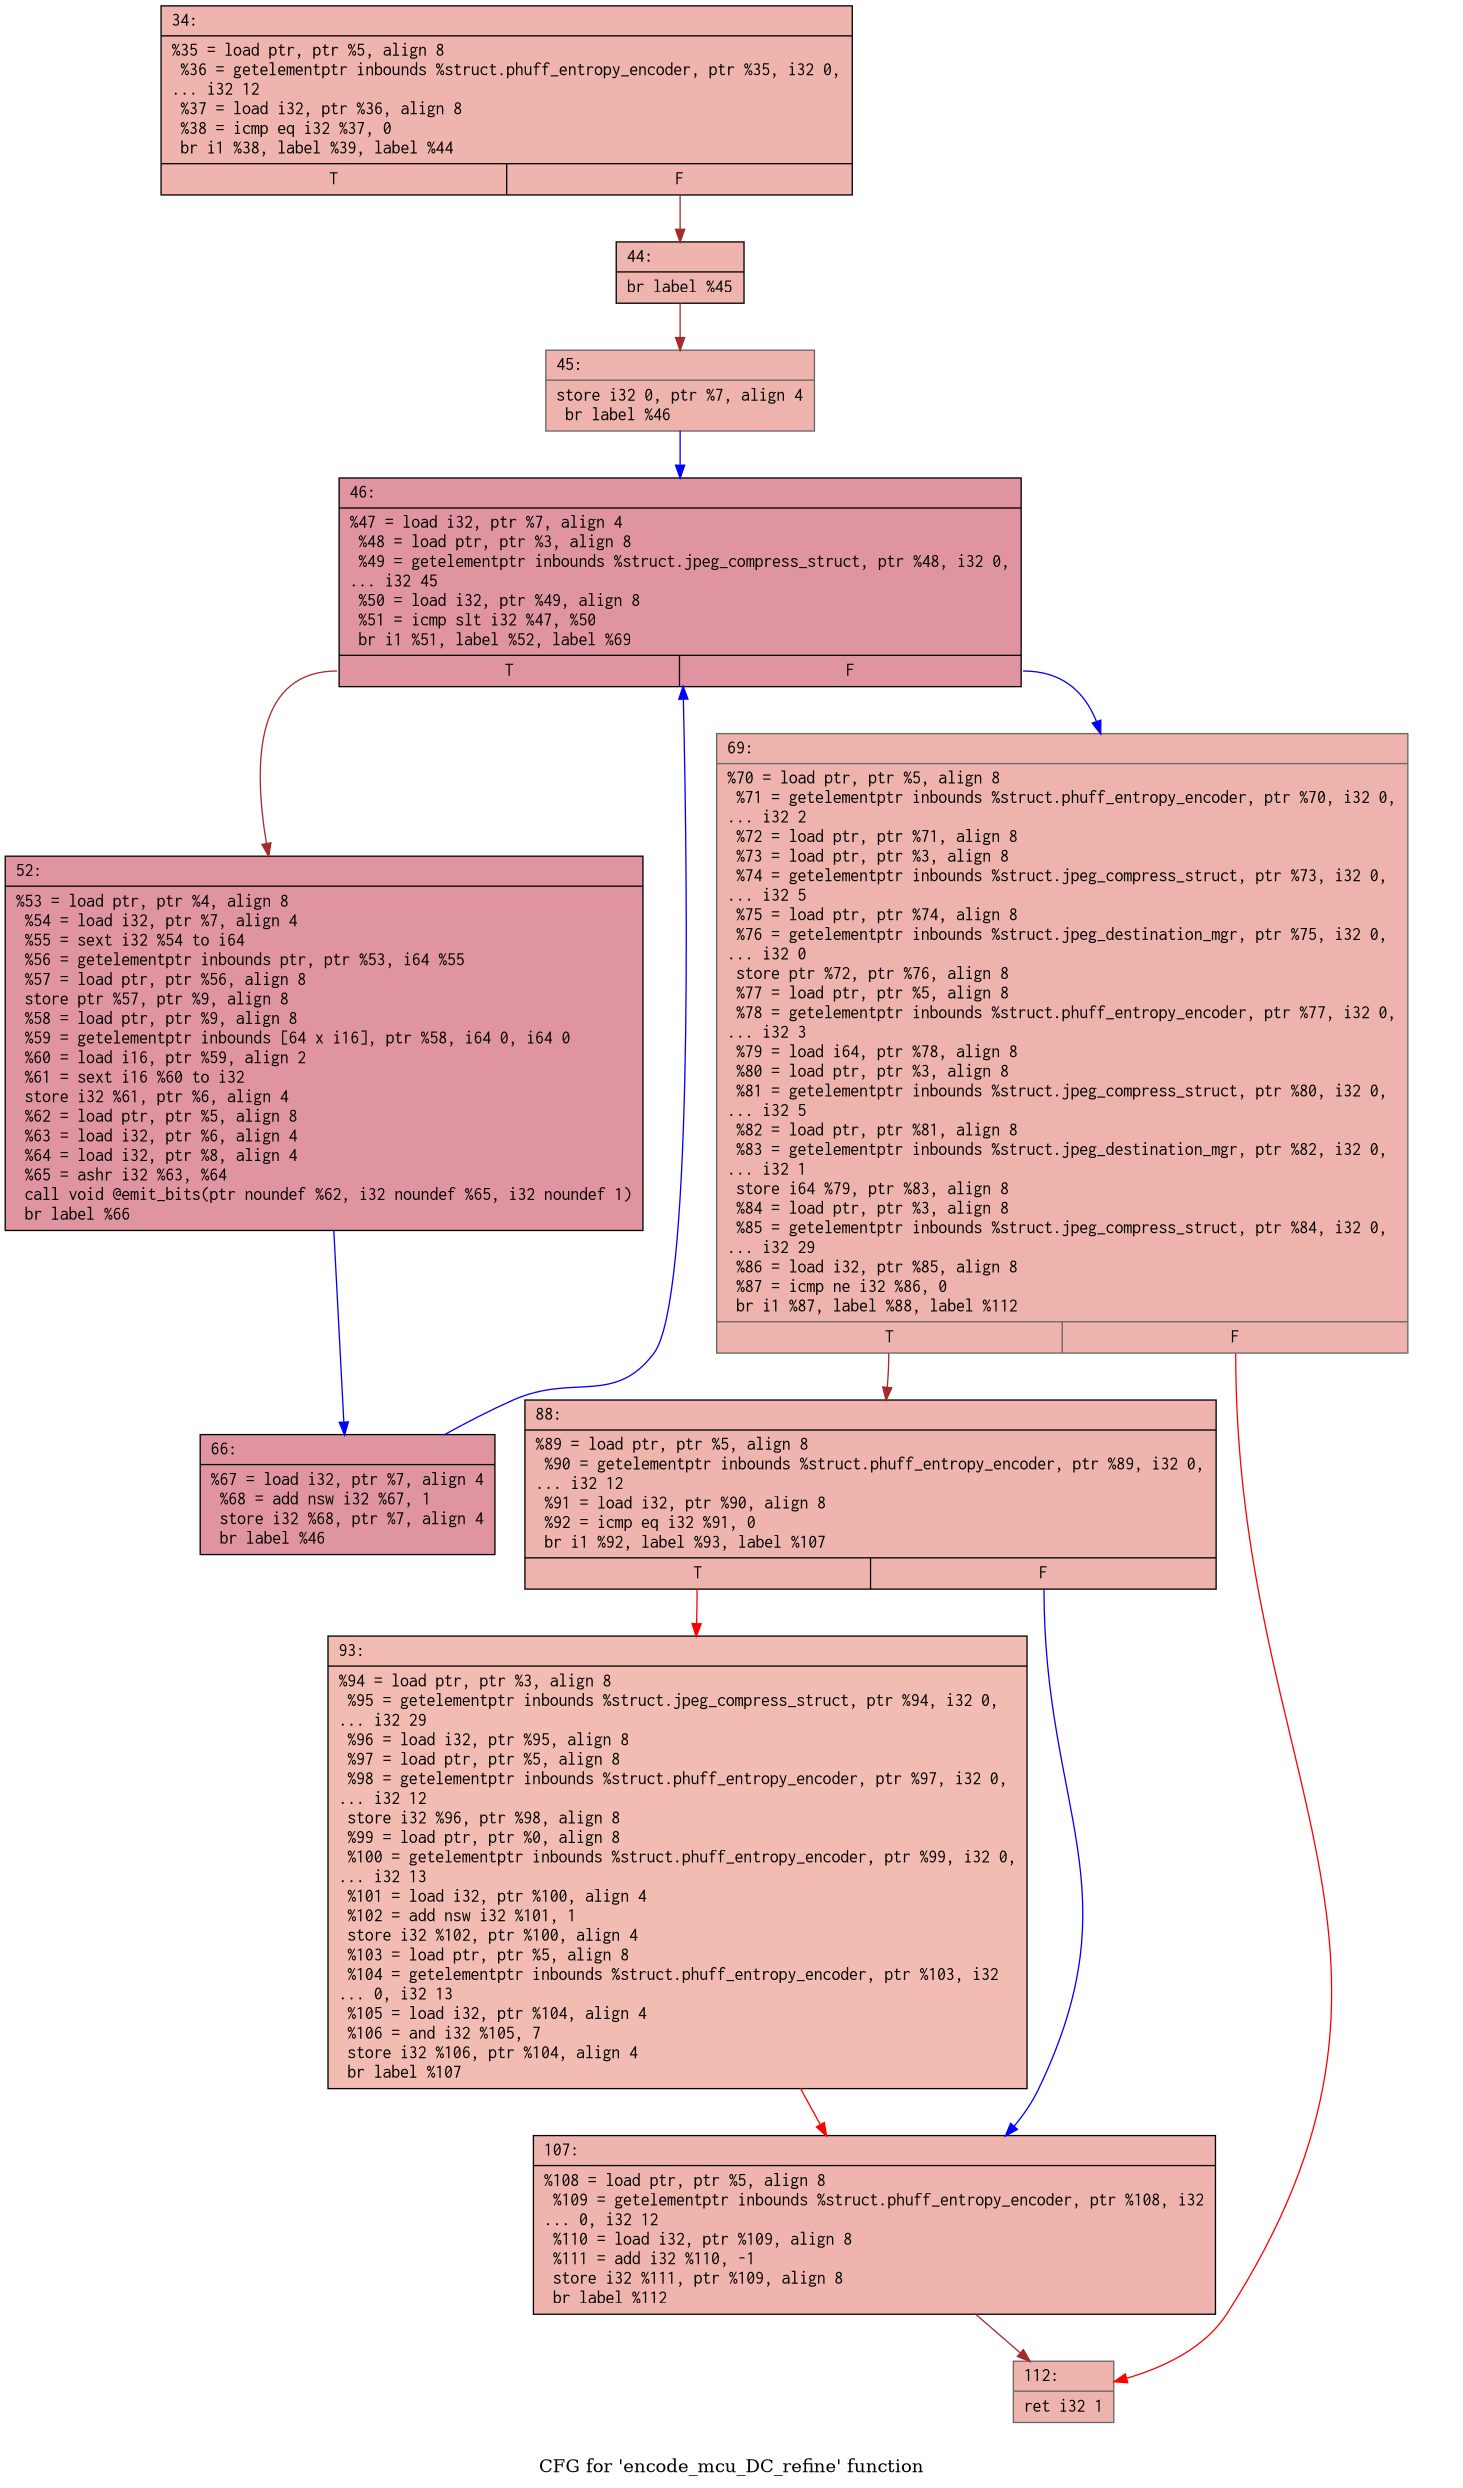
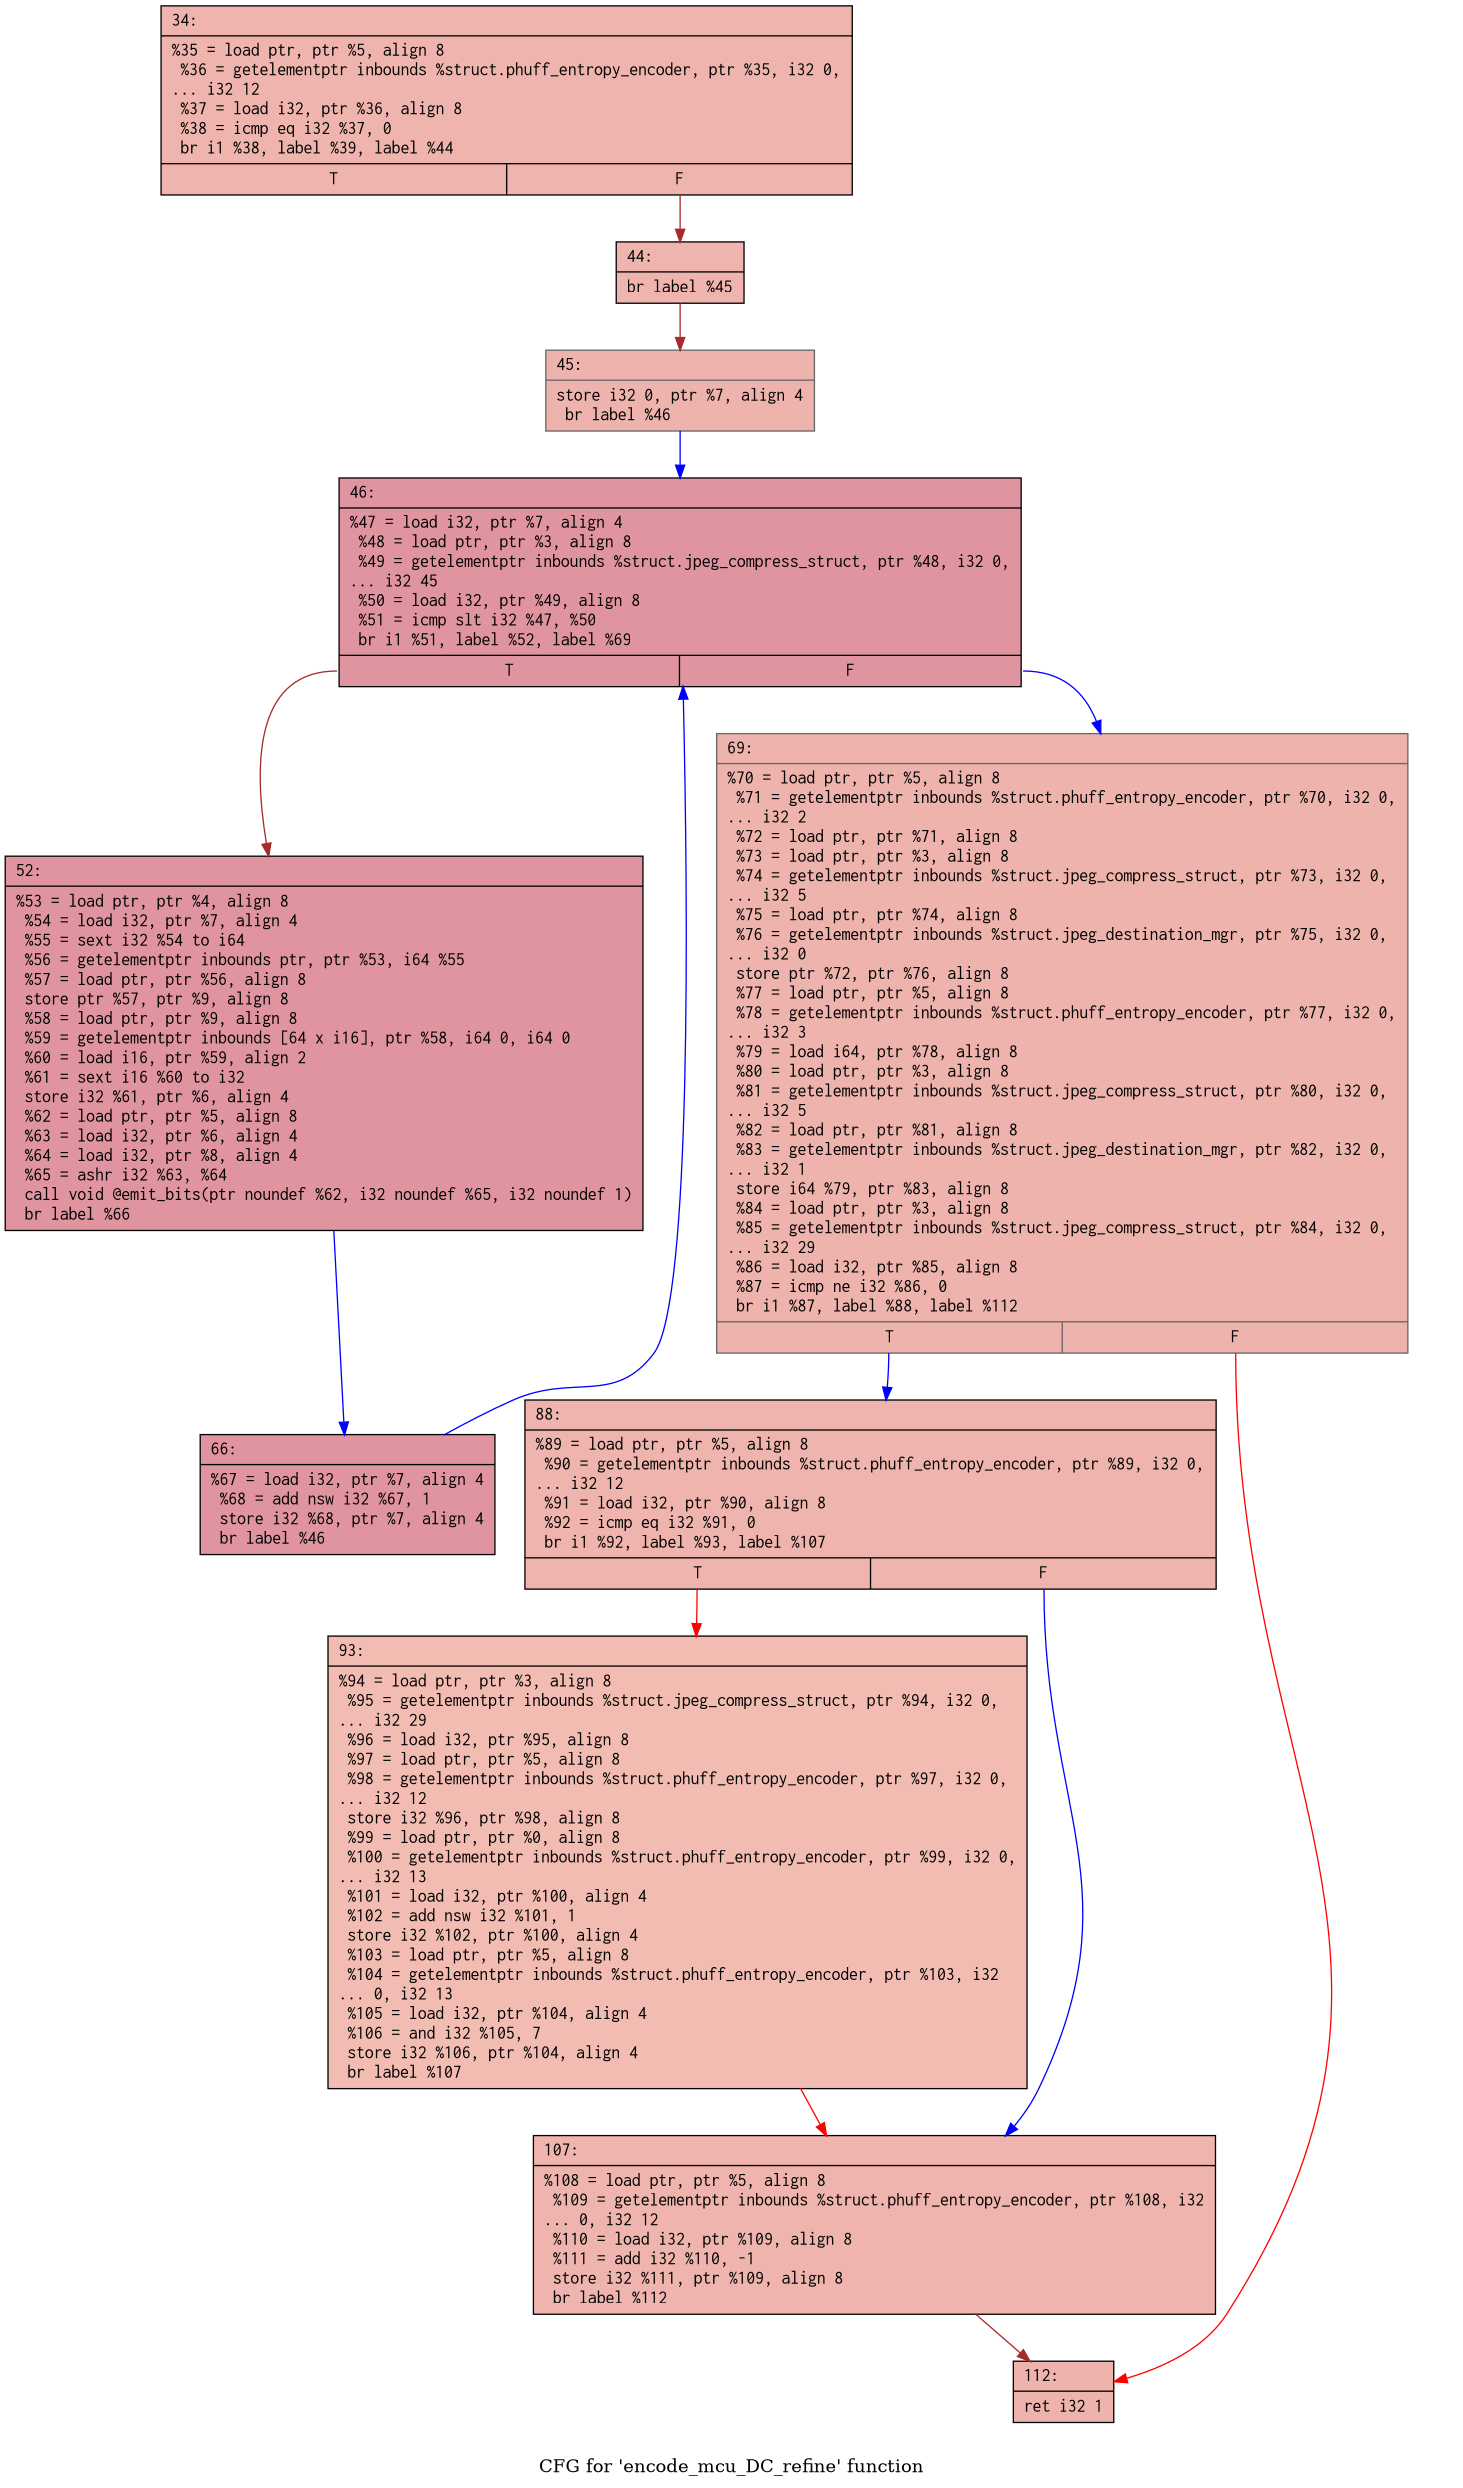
edge "69:" -> "88:": color brown -> blue
node "112:": color gray40 -> black
